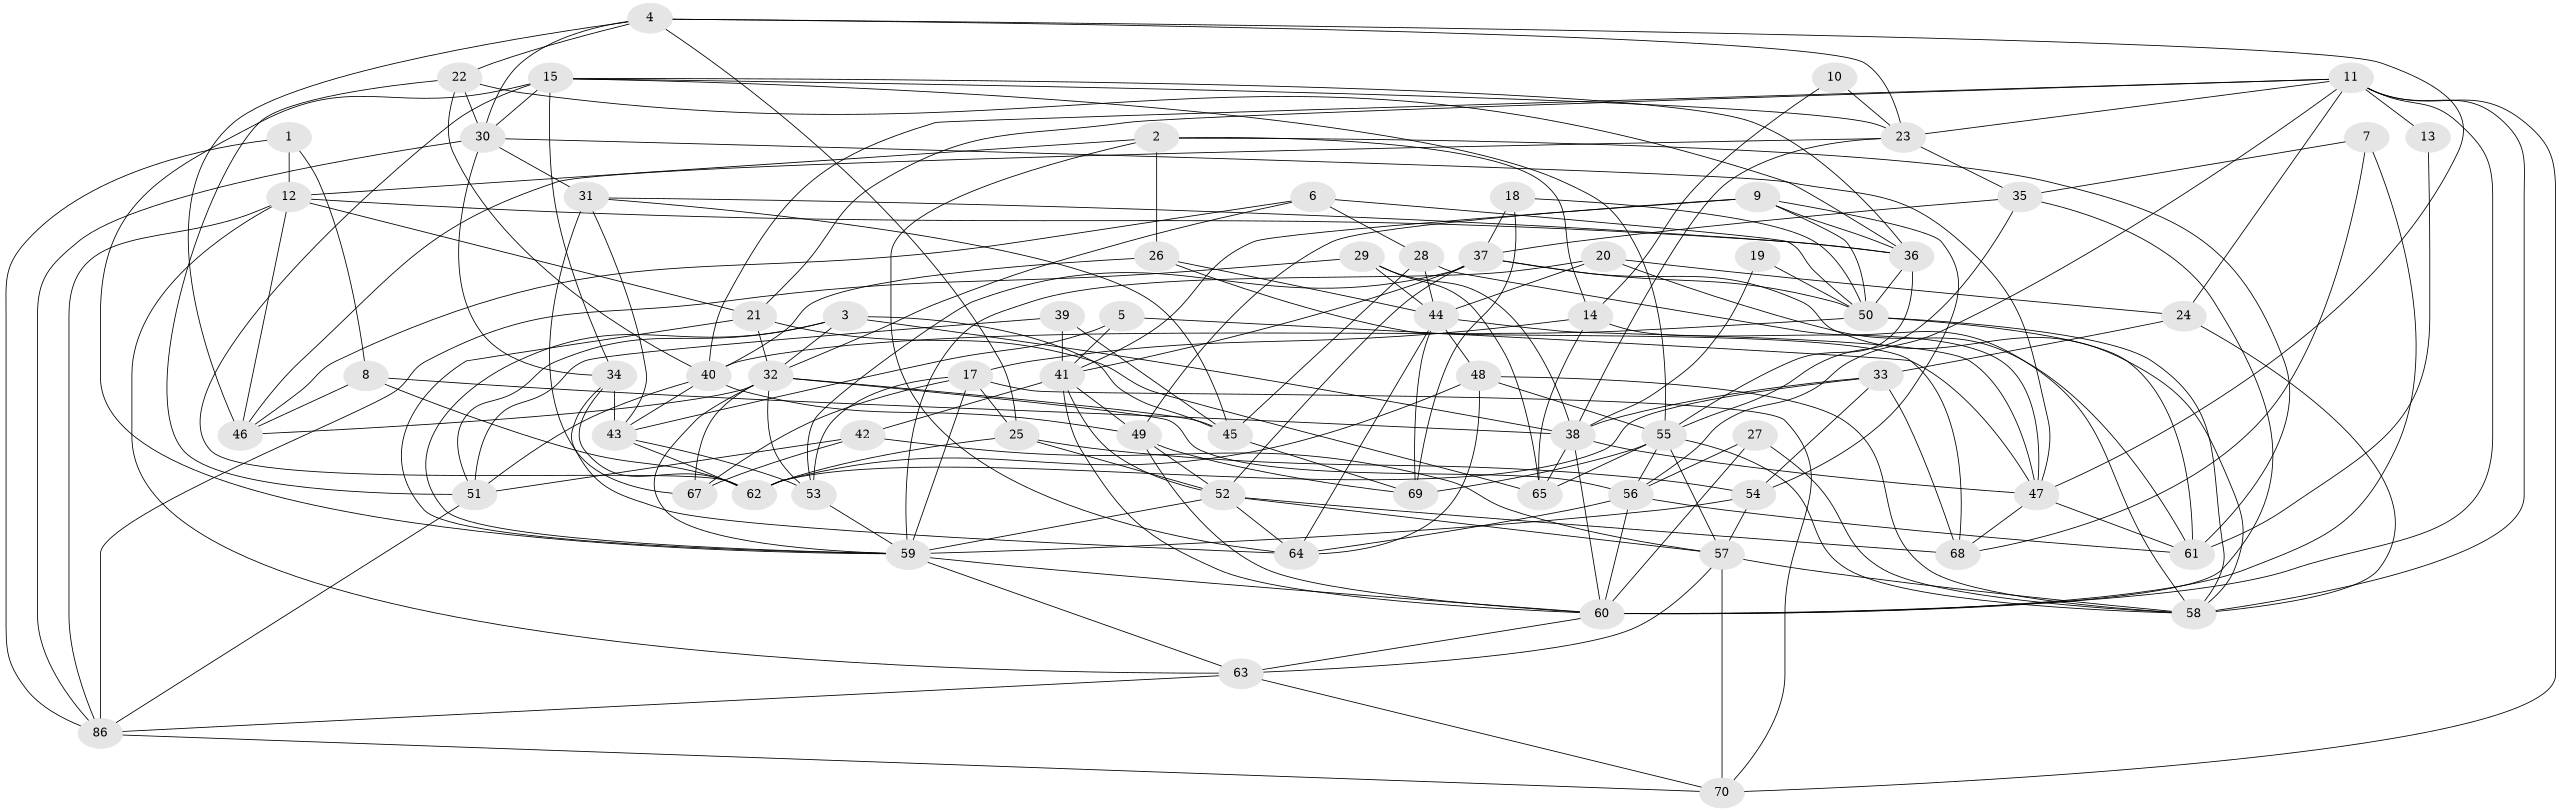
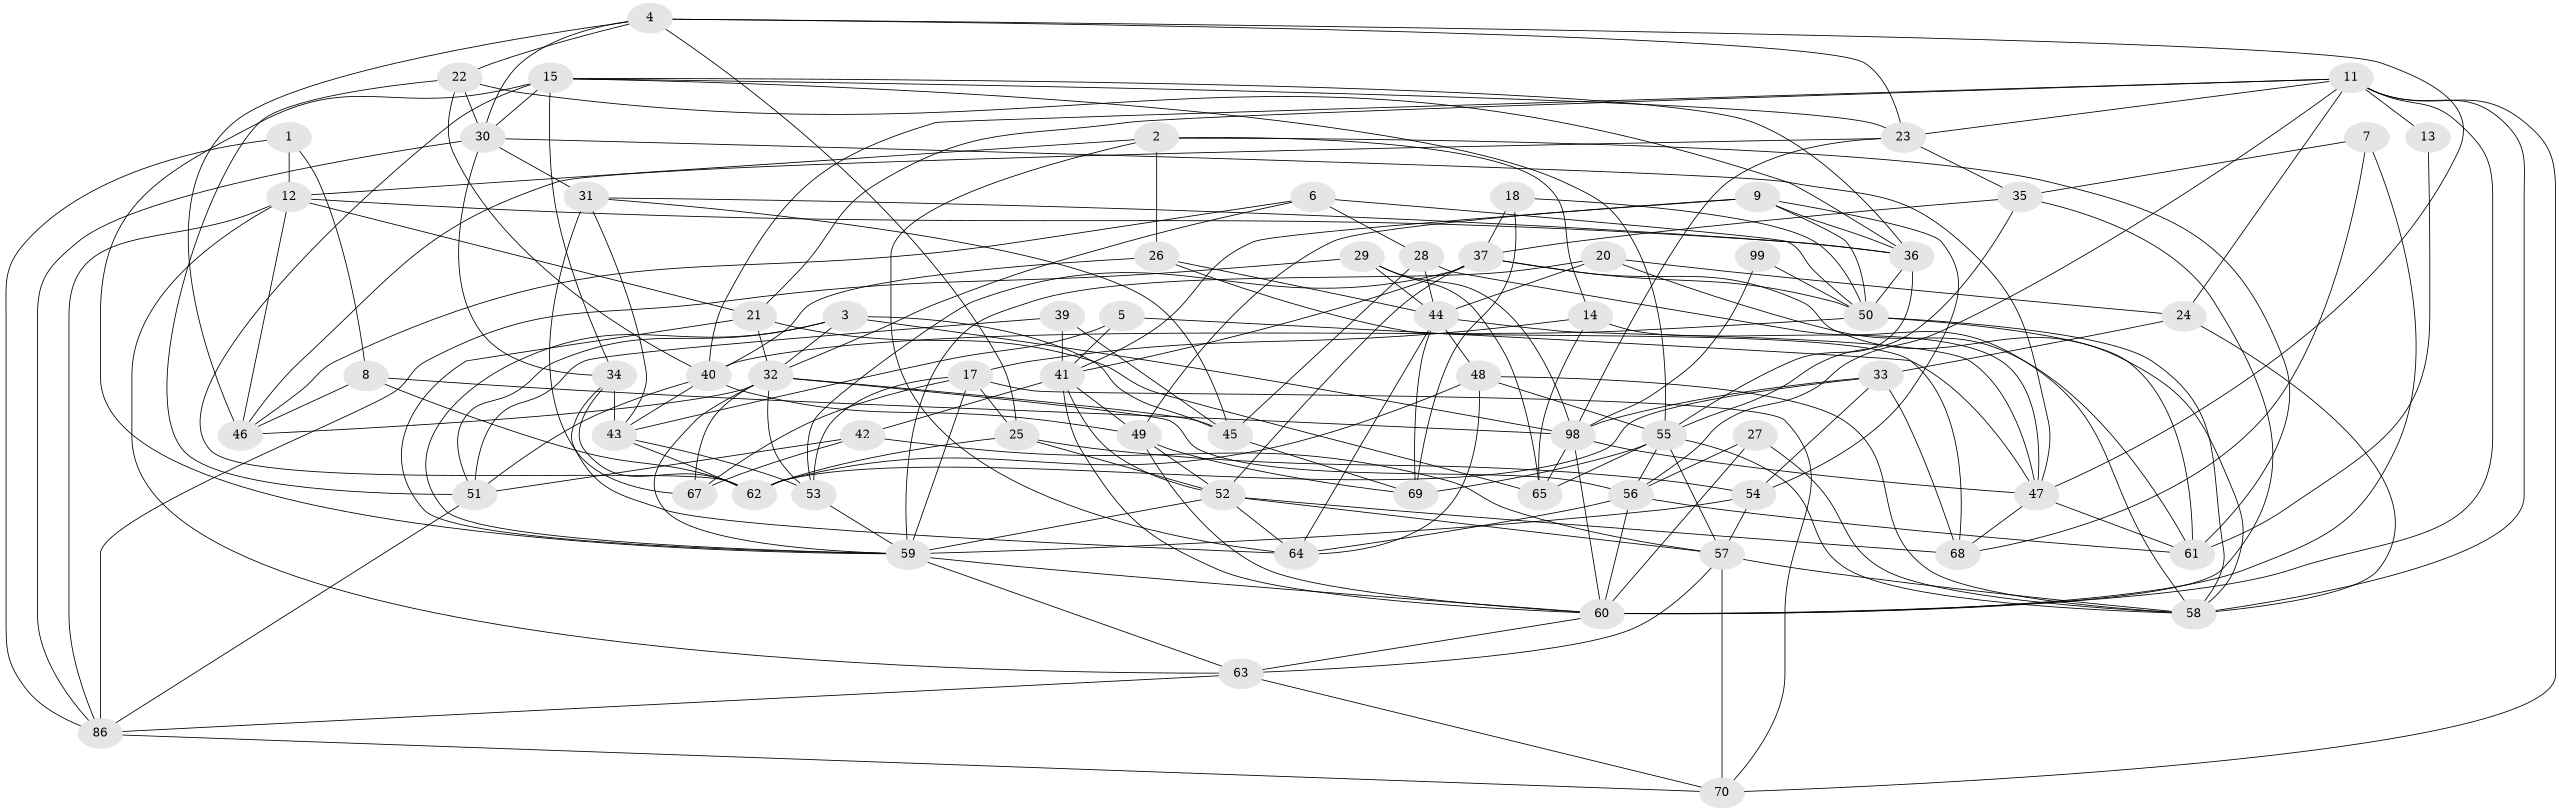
node "10": removed
node "19": label "19" -> "99"
node "38": label "38" -> "98"
